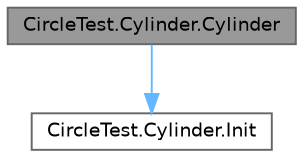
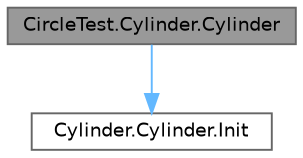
node "CircleTest.Cylinder.Init": label "CircleTest.Cylinder.Init" -> "Cylinder.Cylinder.Init"
